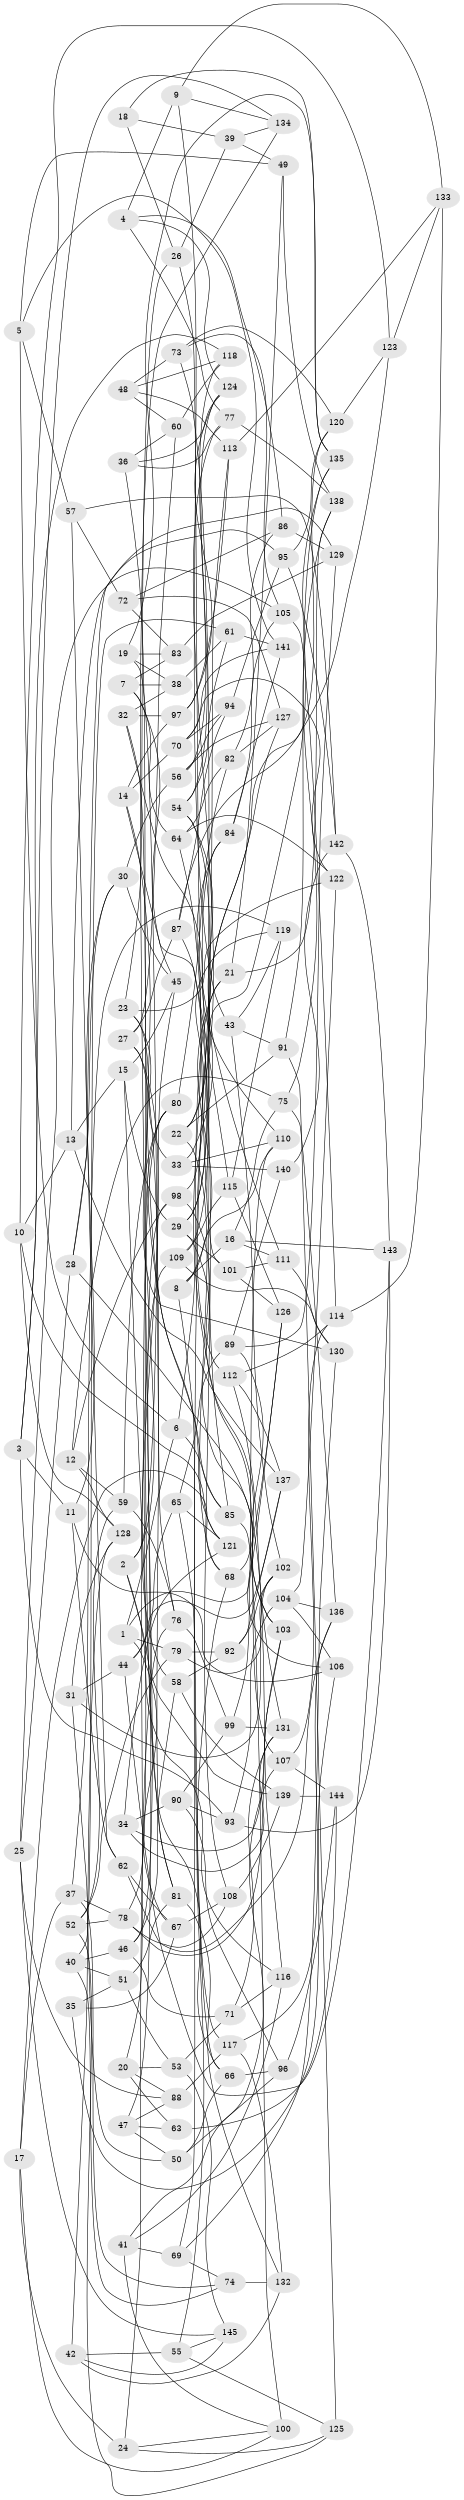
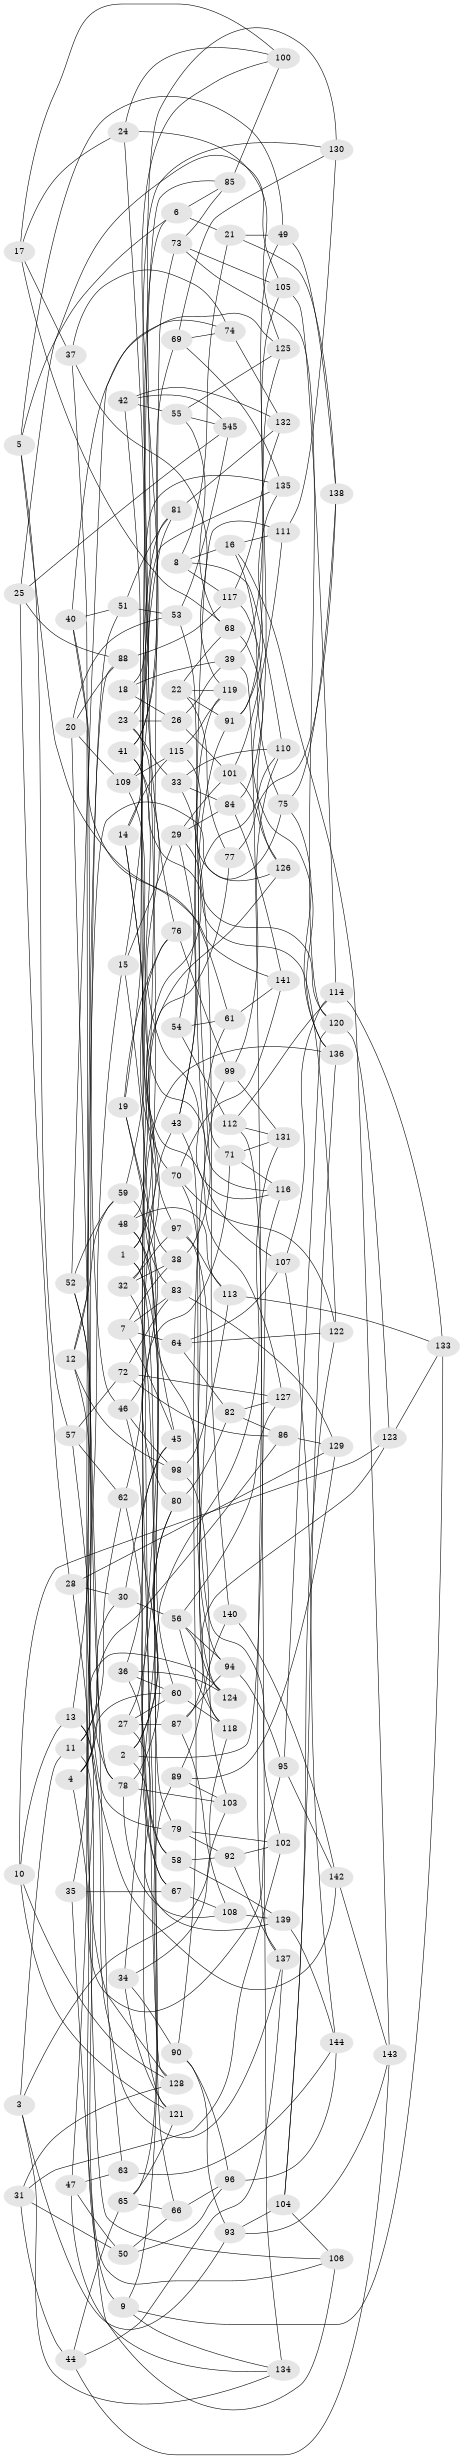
edge "4" -- "77": now "4" -- "60"
edge "118" -- "54": now "118" -- "56"
node "145": label "145" -> "545"
